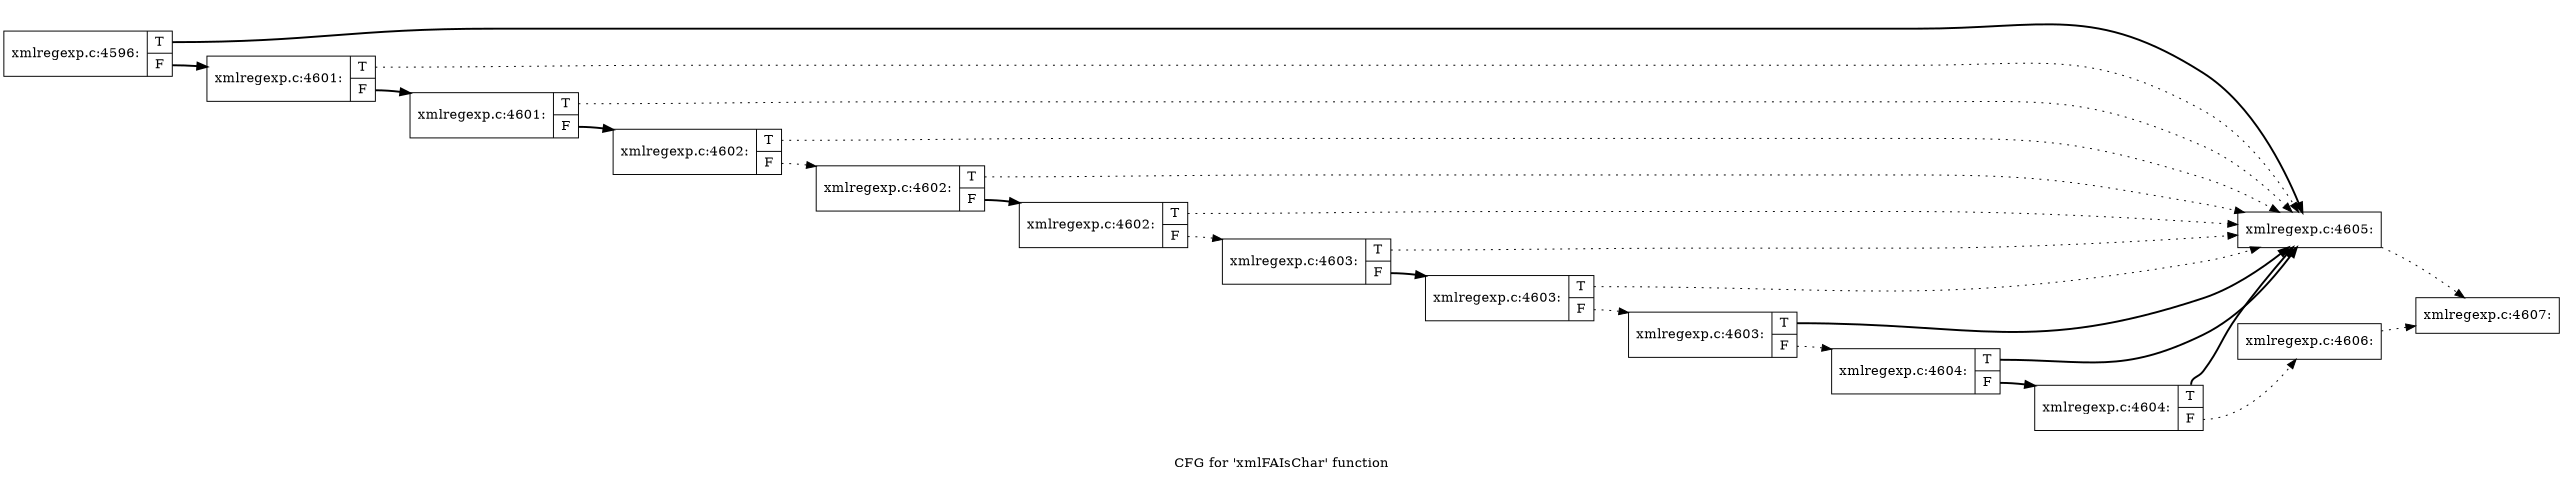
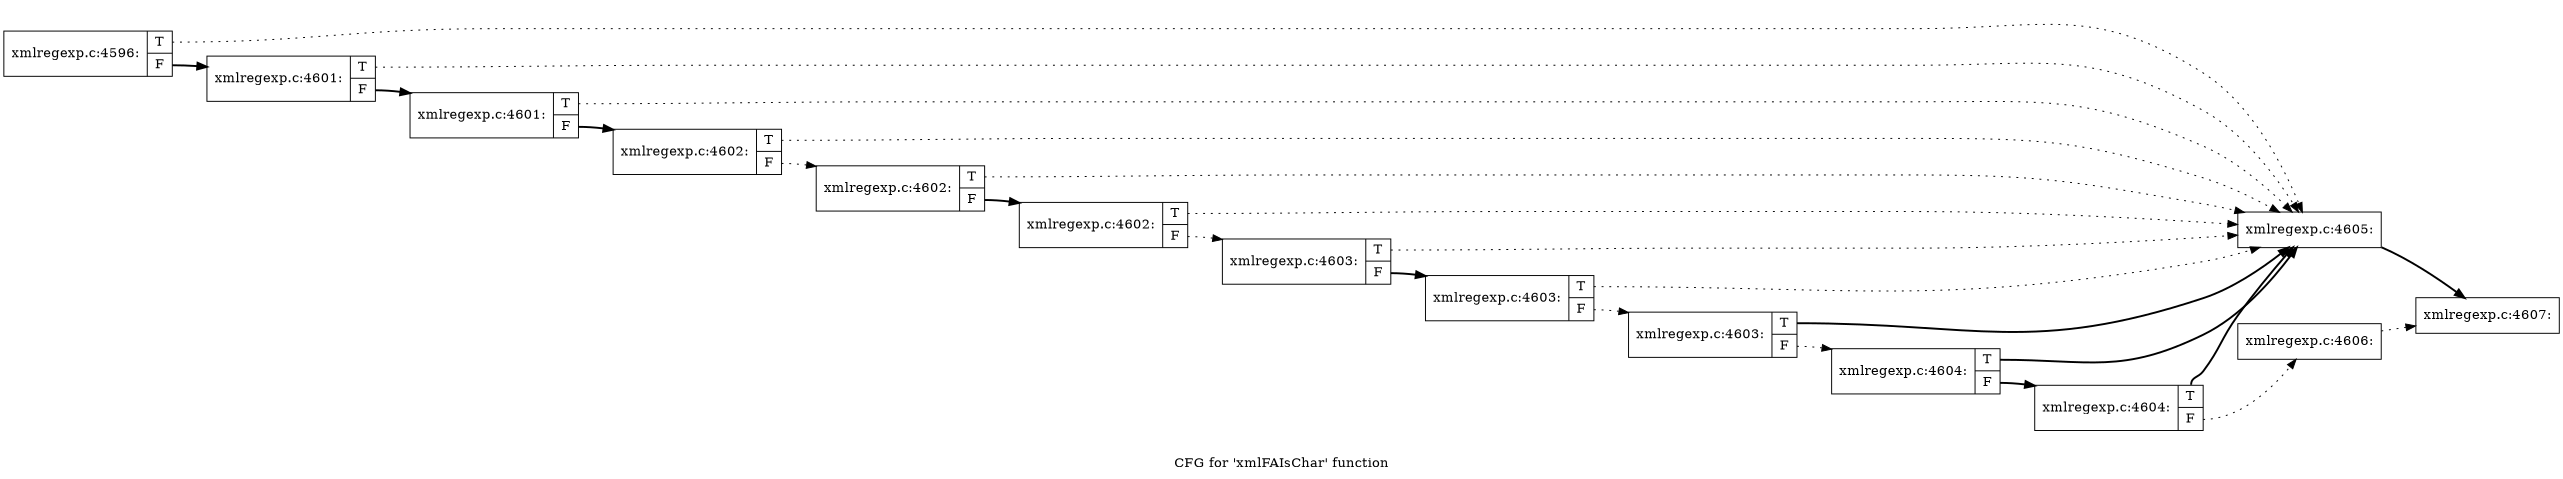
edge "xmlregexp.c:4596:" -> "xmlregexp.c:4605:": style bold -> dotted
edge "xmlregexp.c:4605:" -> "xmlregexp.c:4607:": style dotted -> bold
